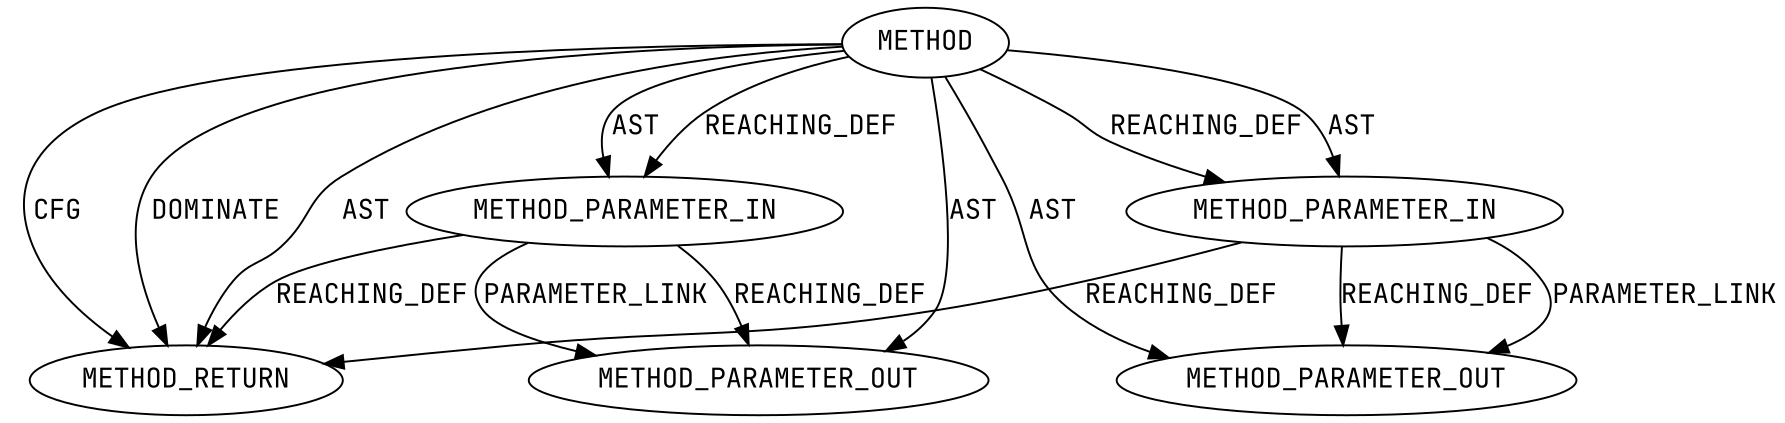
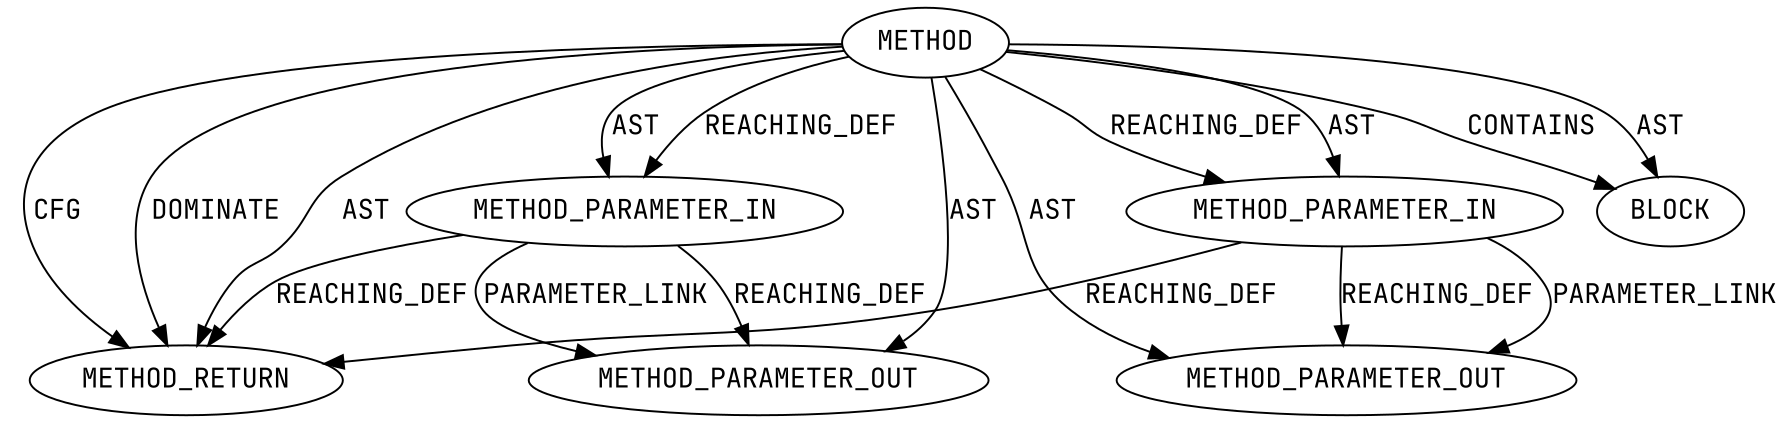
node "BLOCK": added
